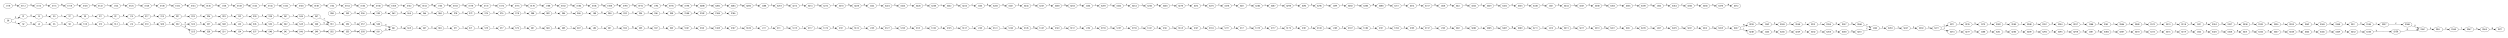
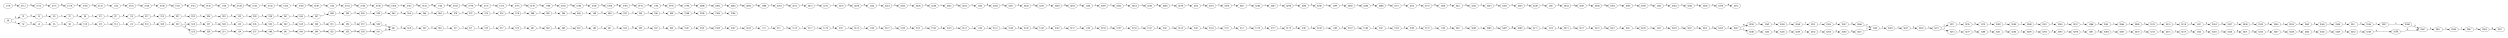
edge "S47" -> "S51": now "S47" -> "S50"
